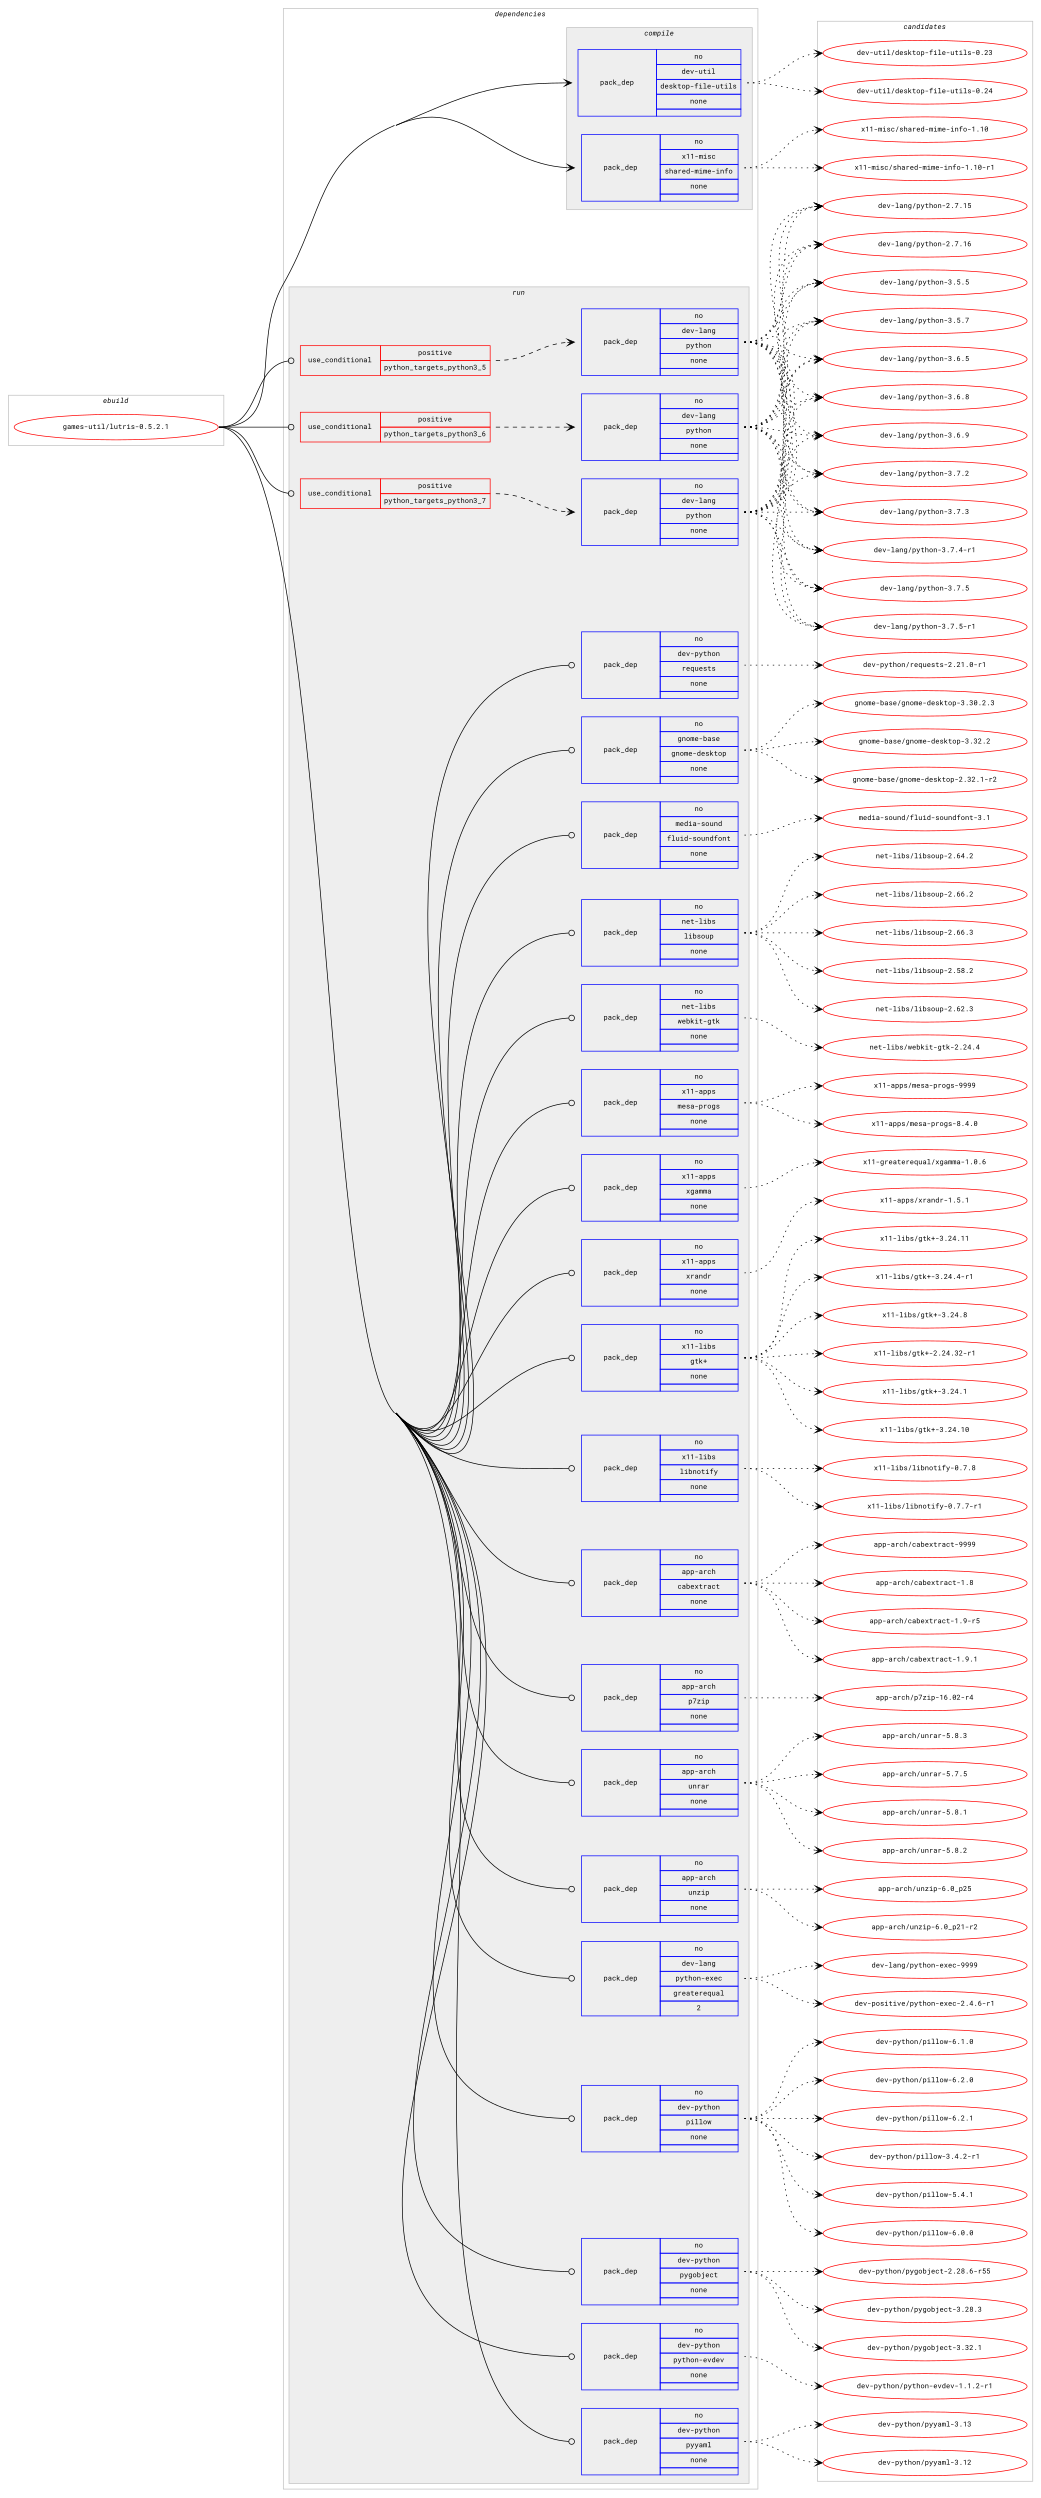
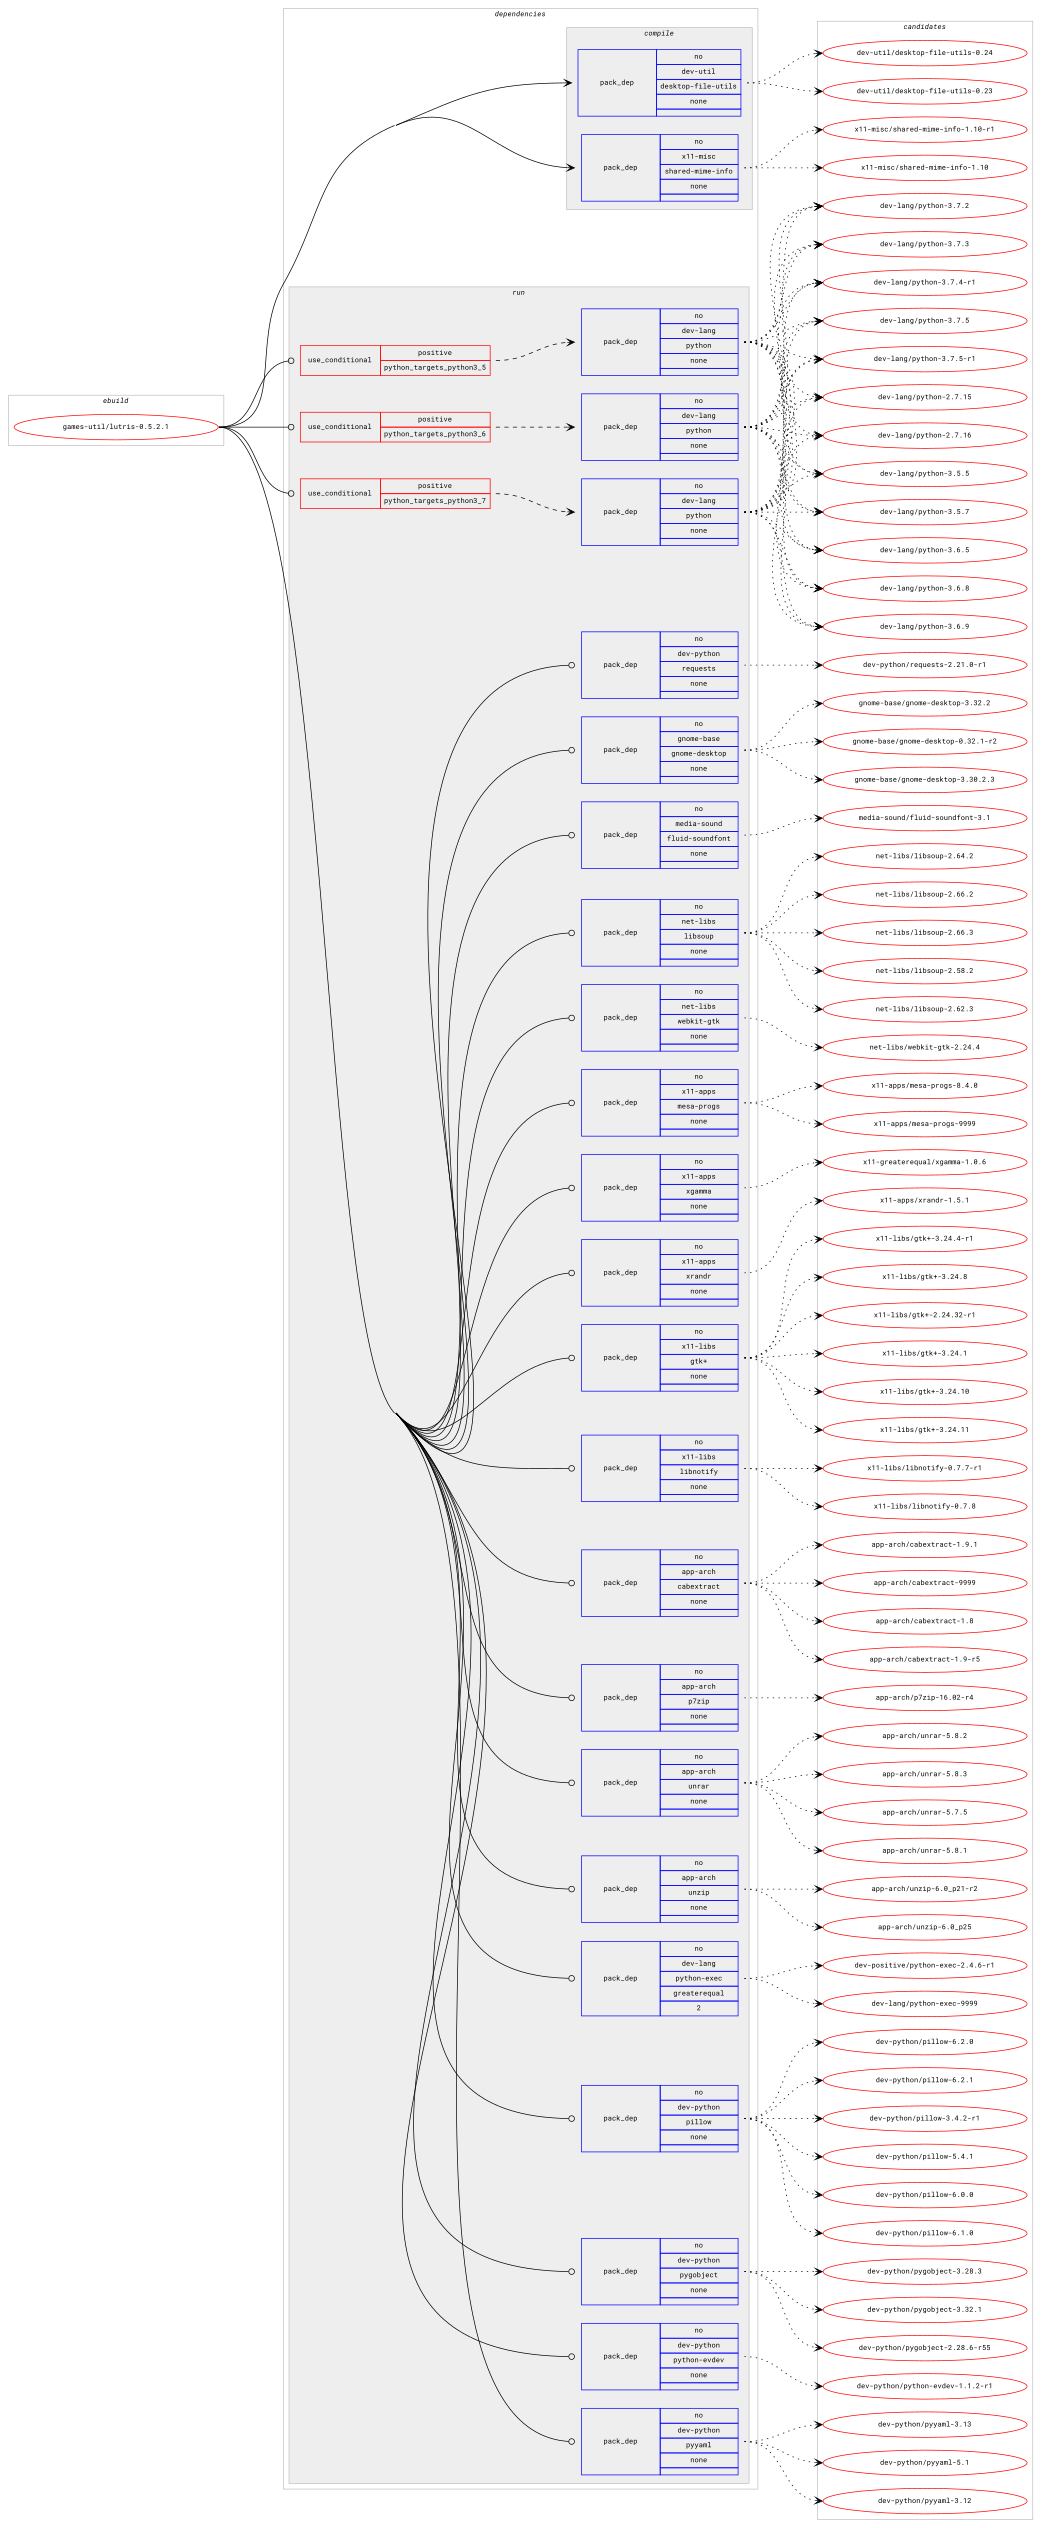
node "gnome-base/gnome-desktop-2.32.1-r2": label "gnome-base/gnome-desktop-2.32.1-r2" -> "gnome-base/gnome-desktop-0.32.1-r2"
node "dev-python/pyyaml-5.1": added
